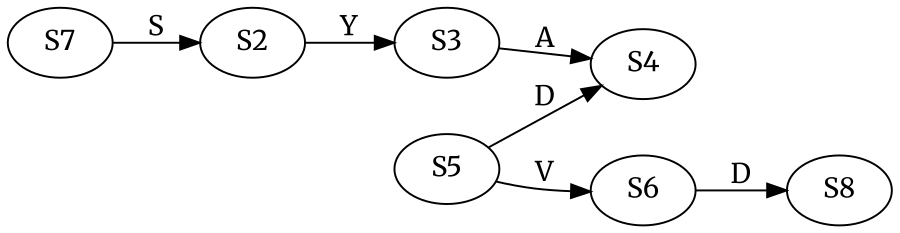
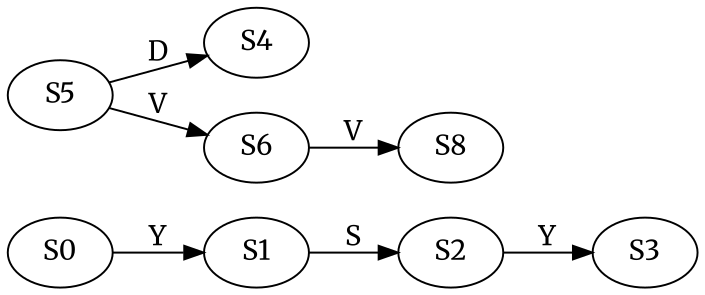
node "S7": label "S7" -> "S1"
edge "S3" -> "S4": removed, label "A"
edge "S6" -> "S8": label "D" -> "V"
node "S0": added
